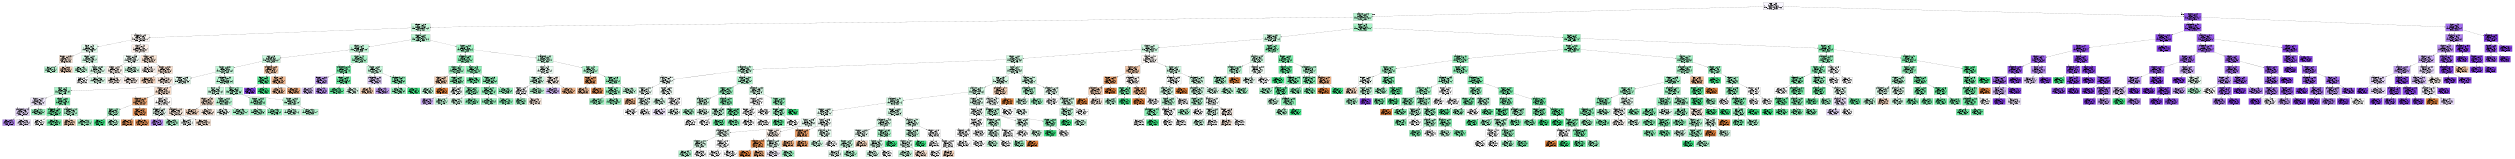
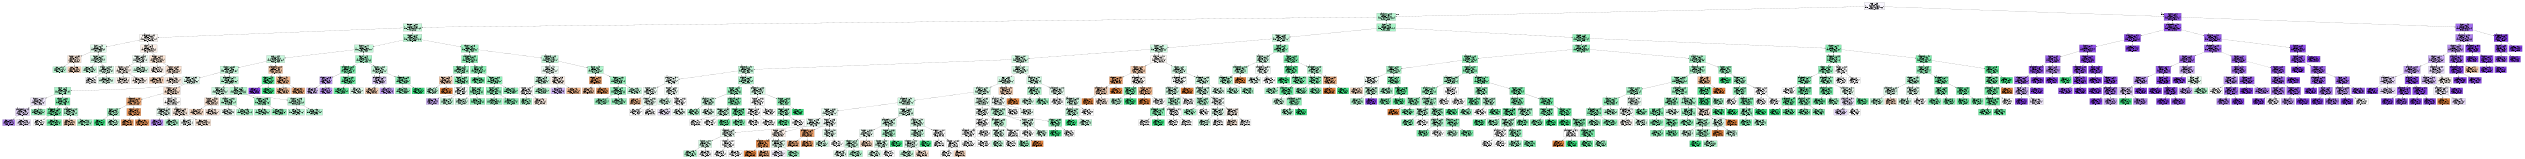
node "gini = 0.611 samples = 144 value = [24, 48, 72] class = None": removed
node "gini = 0.625 samples = 24 value = [4, 10, 10] class = DCP": added
